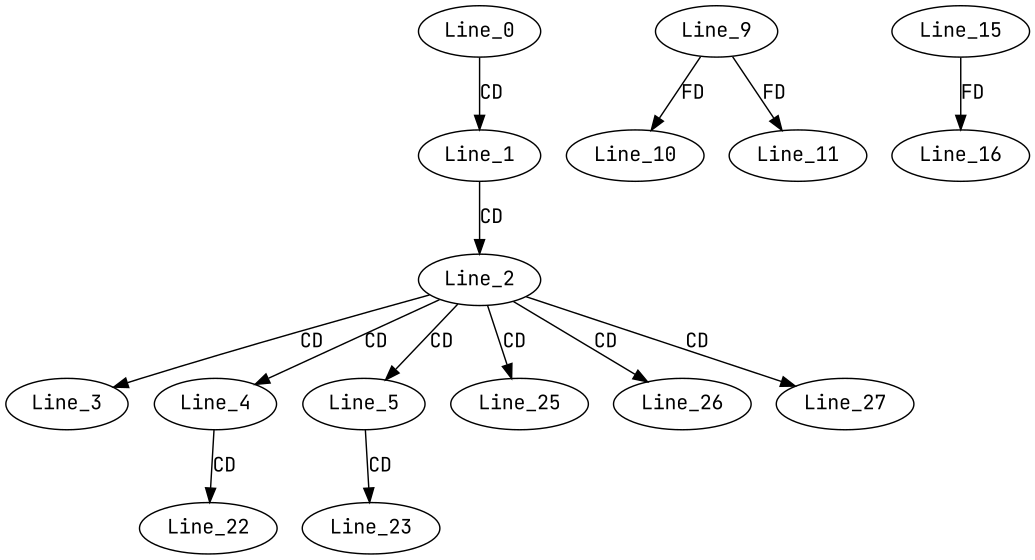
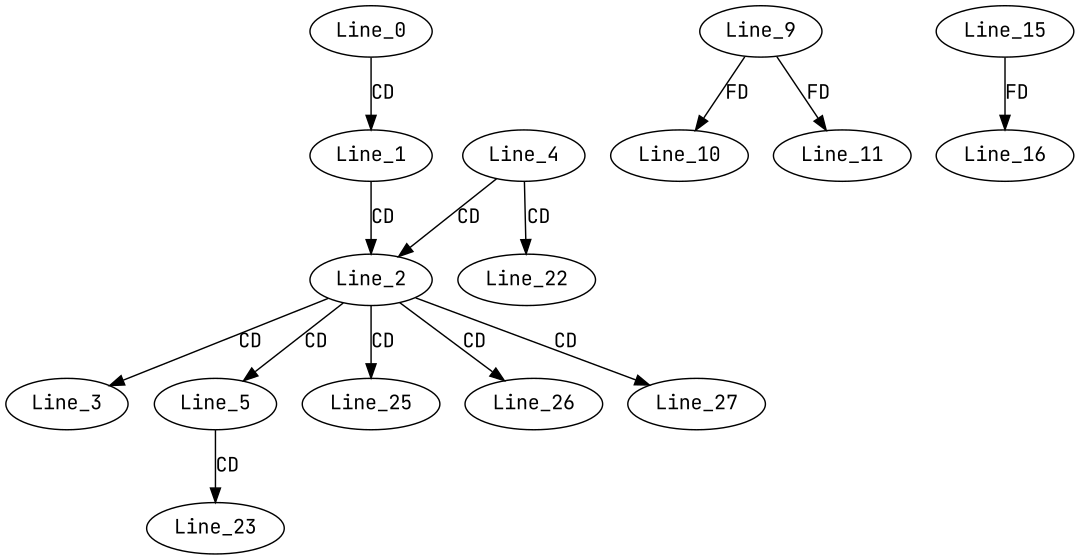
edge "Line_2" -> "Line_4": reversed
